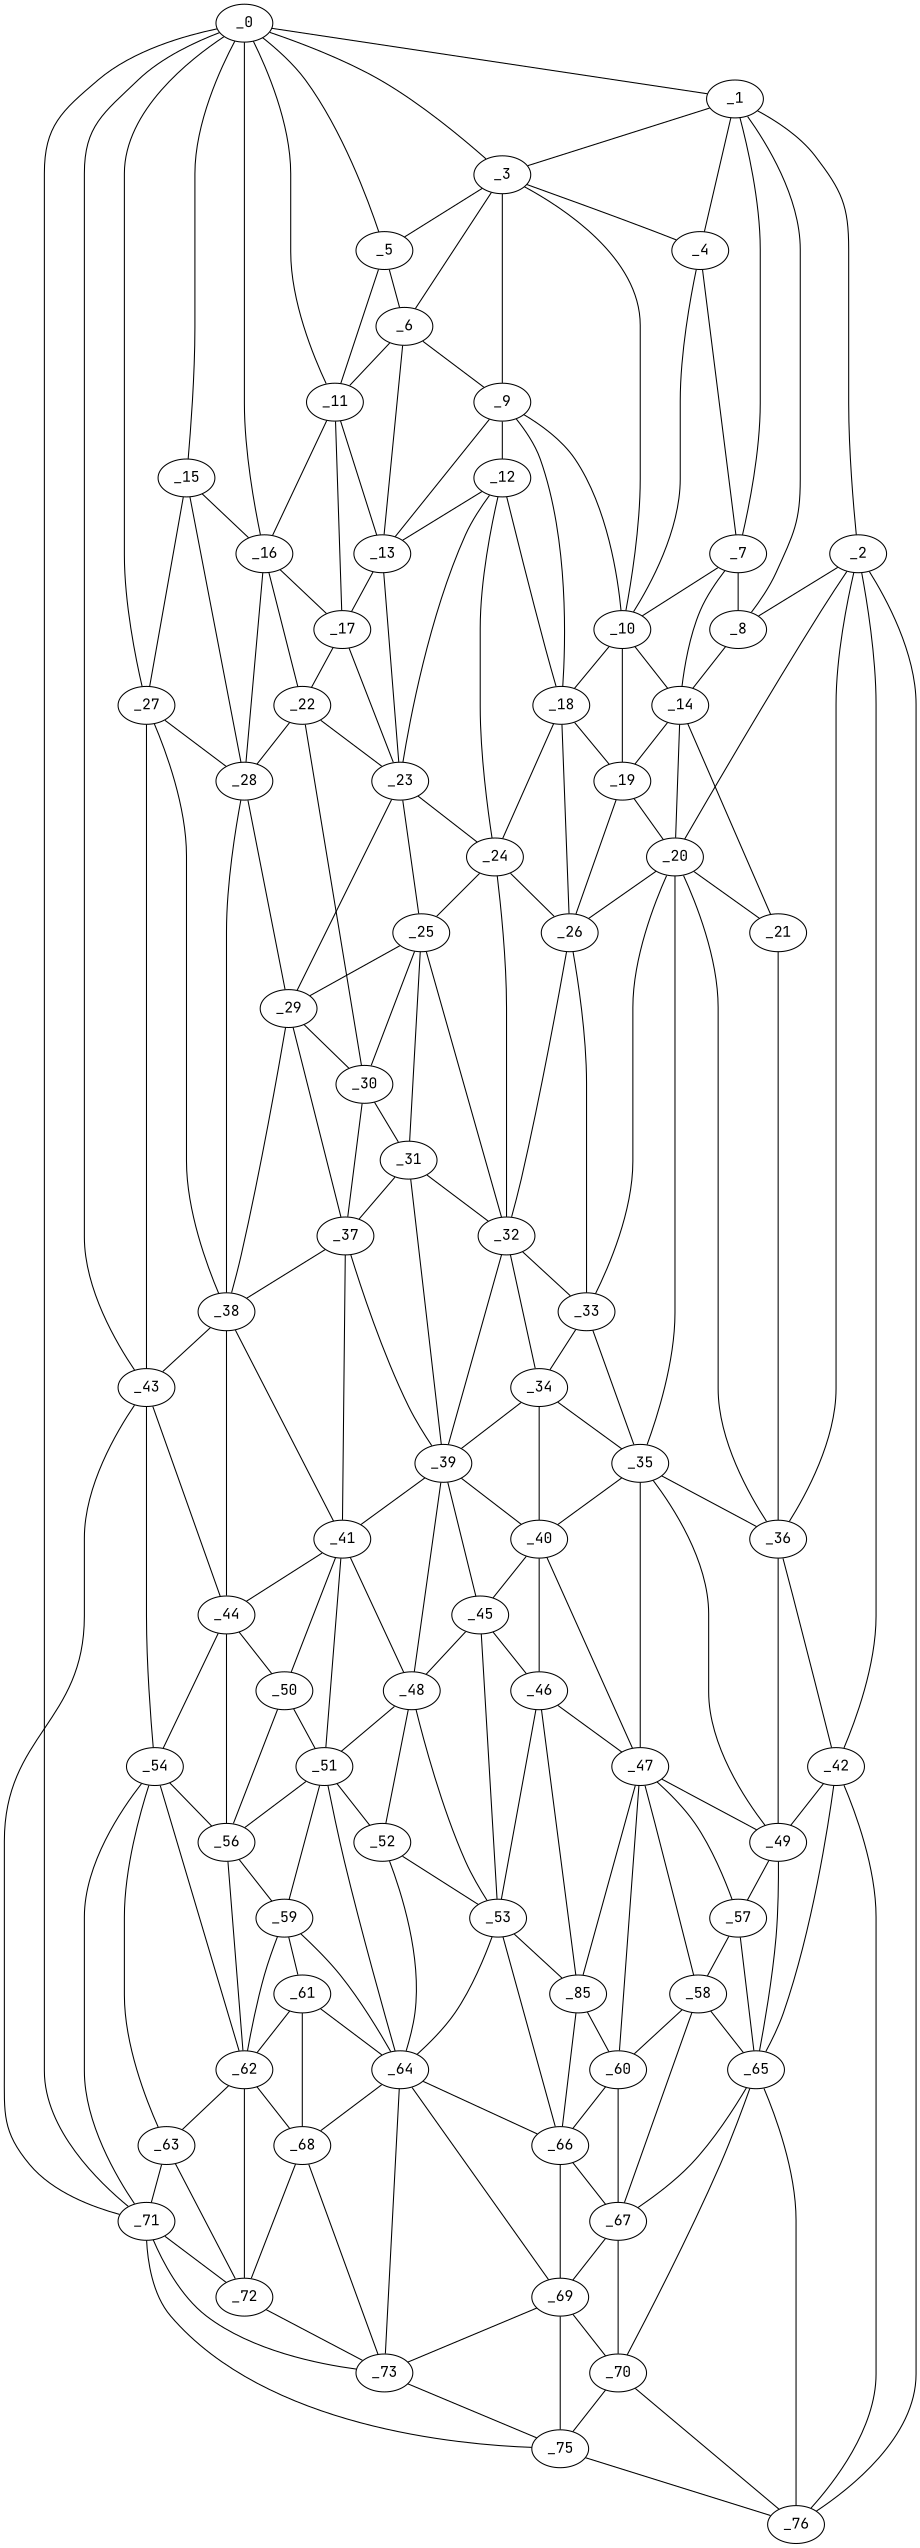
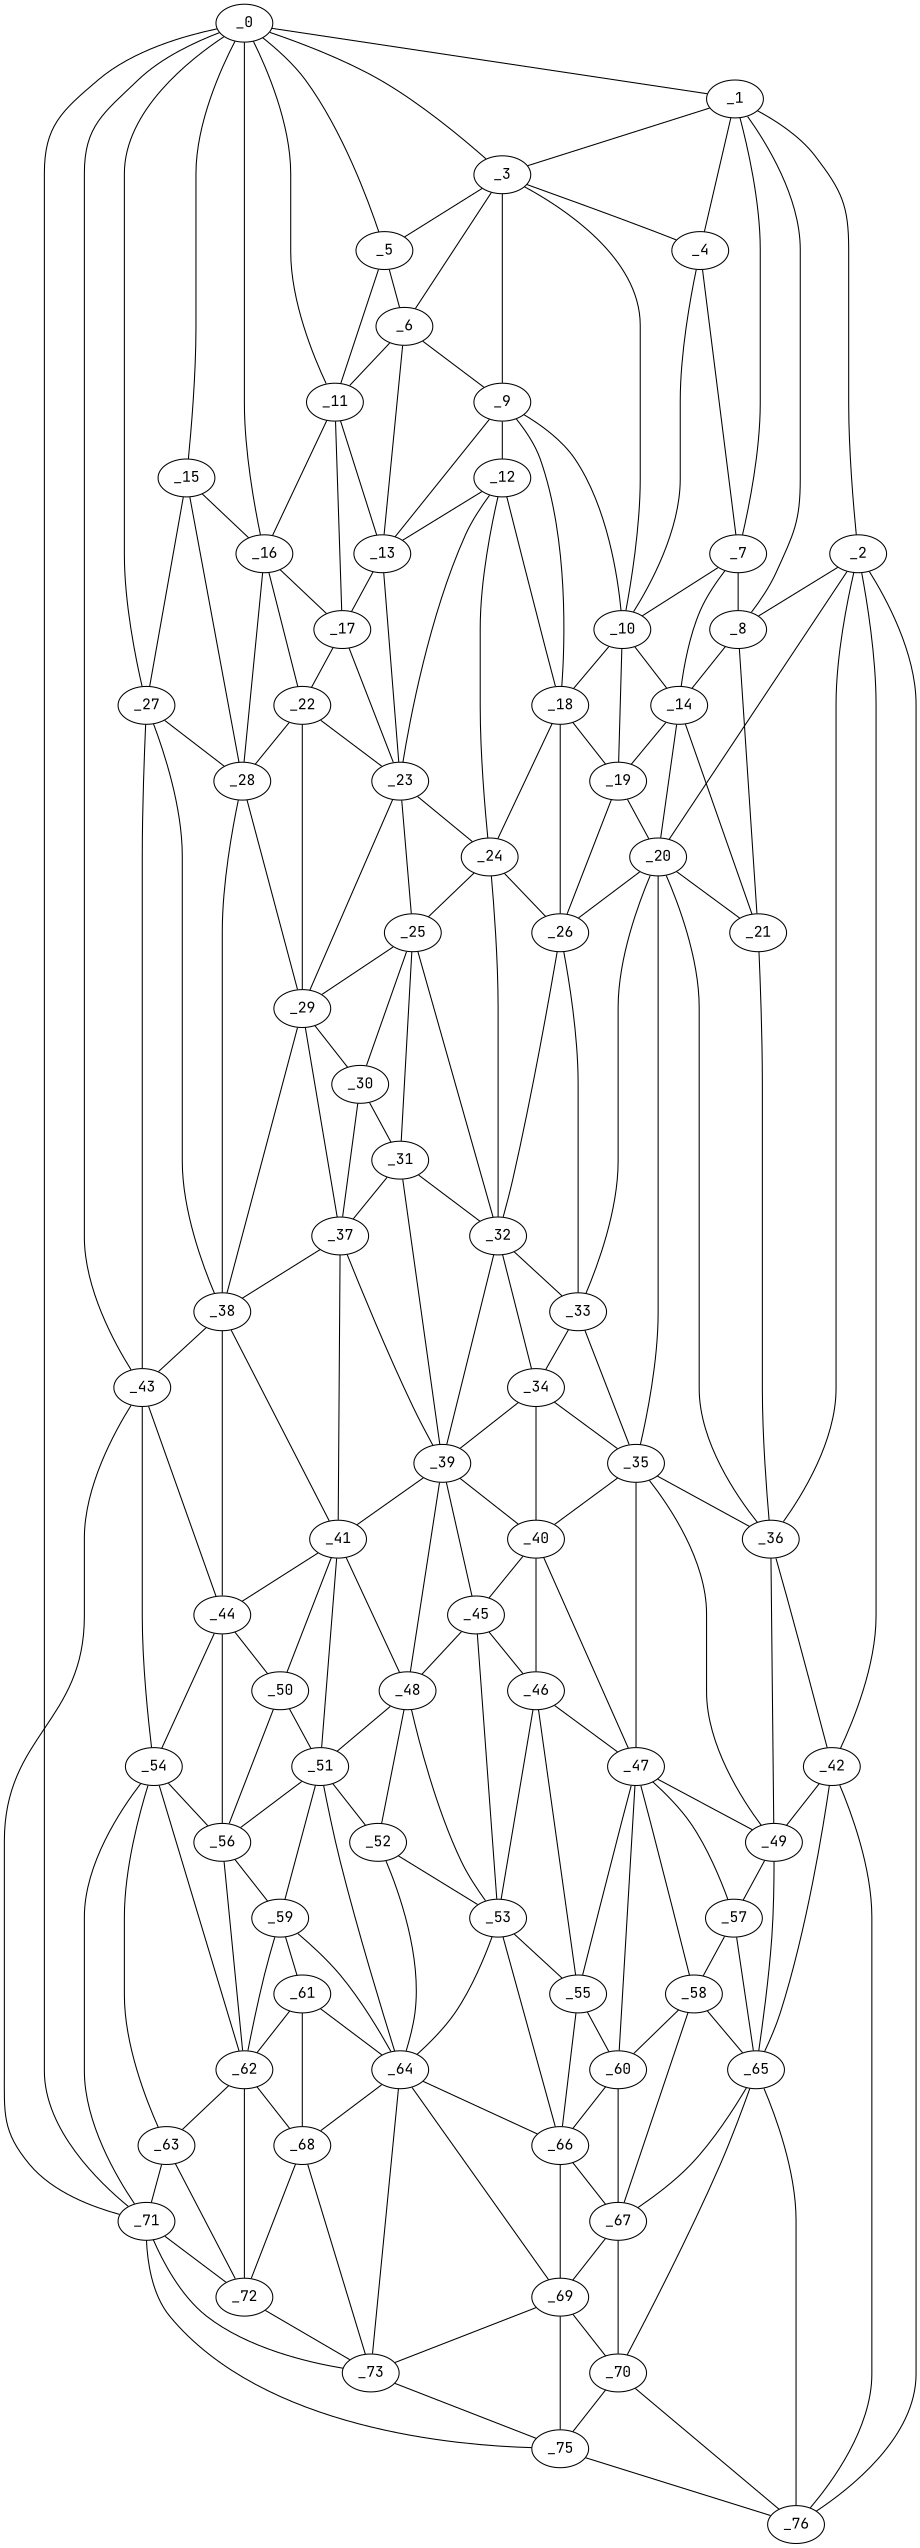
edge "_8" -- "_21": added
edge "_22" -- "_30": now "_22" -- "_29"
node "_85": label "_85" -> "_55"
